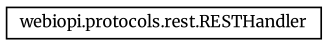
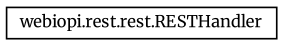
node "webiopi.protocols.rest.RESTHandler": label "webiopi.protocols.rest.RESTHandler" -> "webiopi.rest.rest.RESTHandler"
